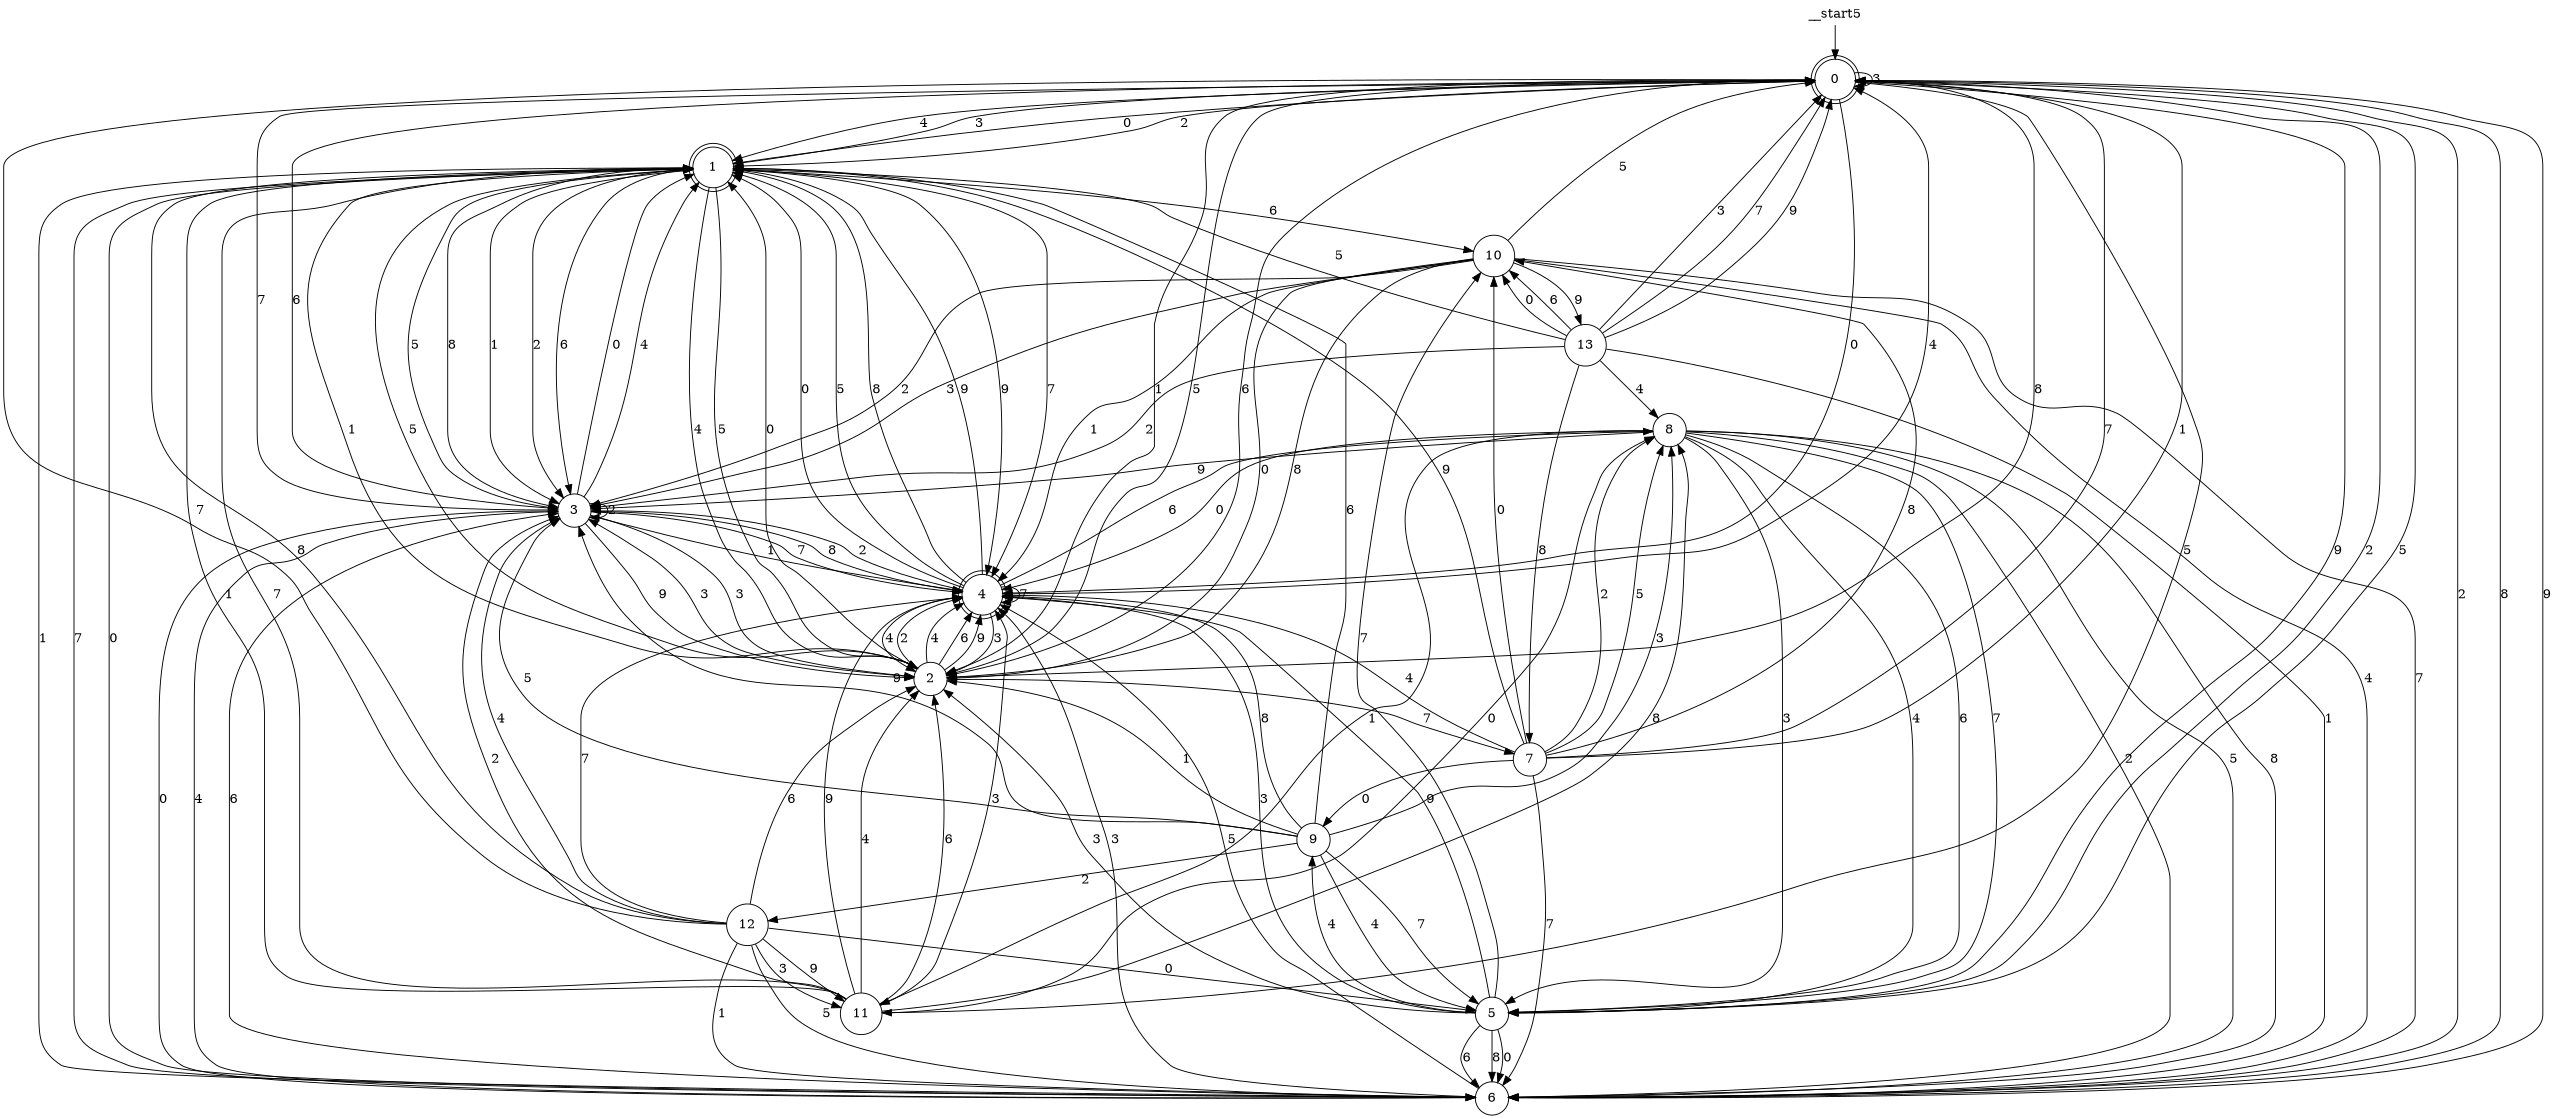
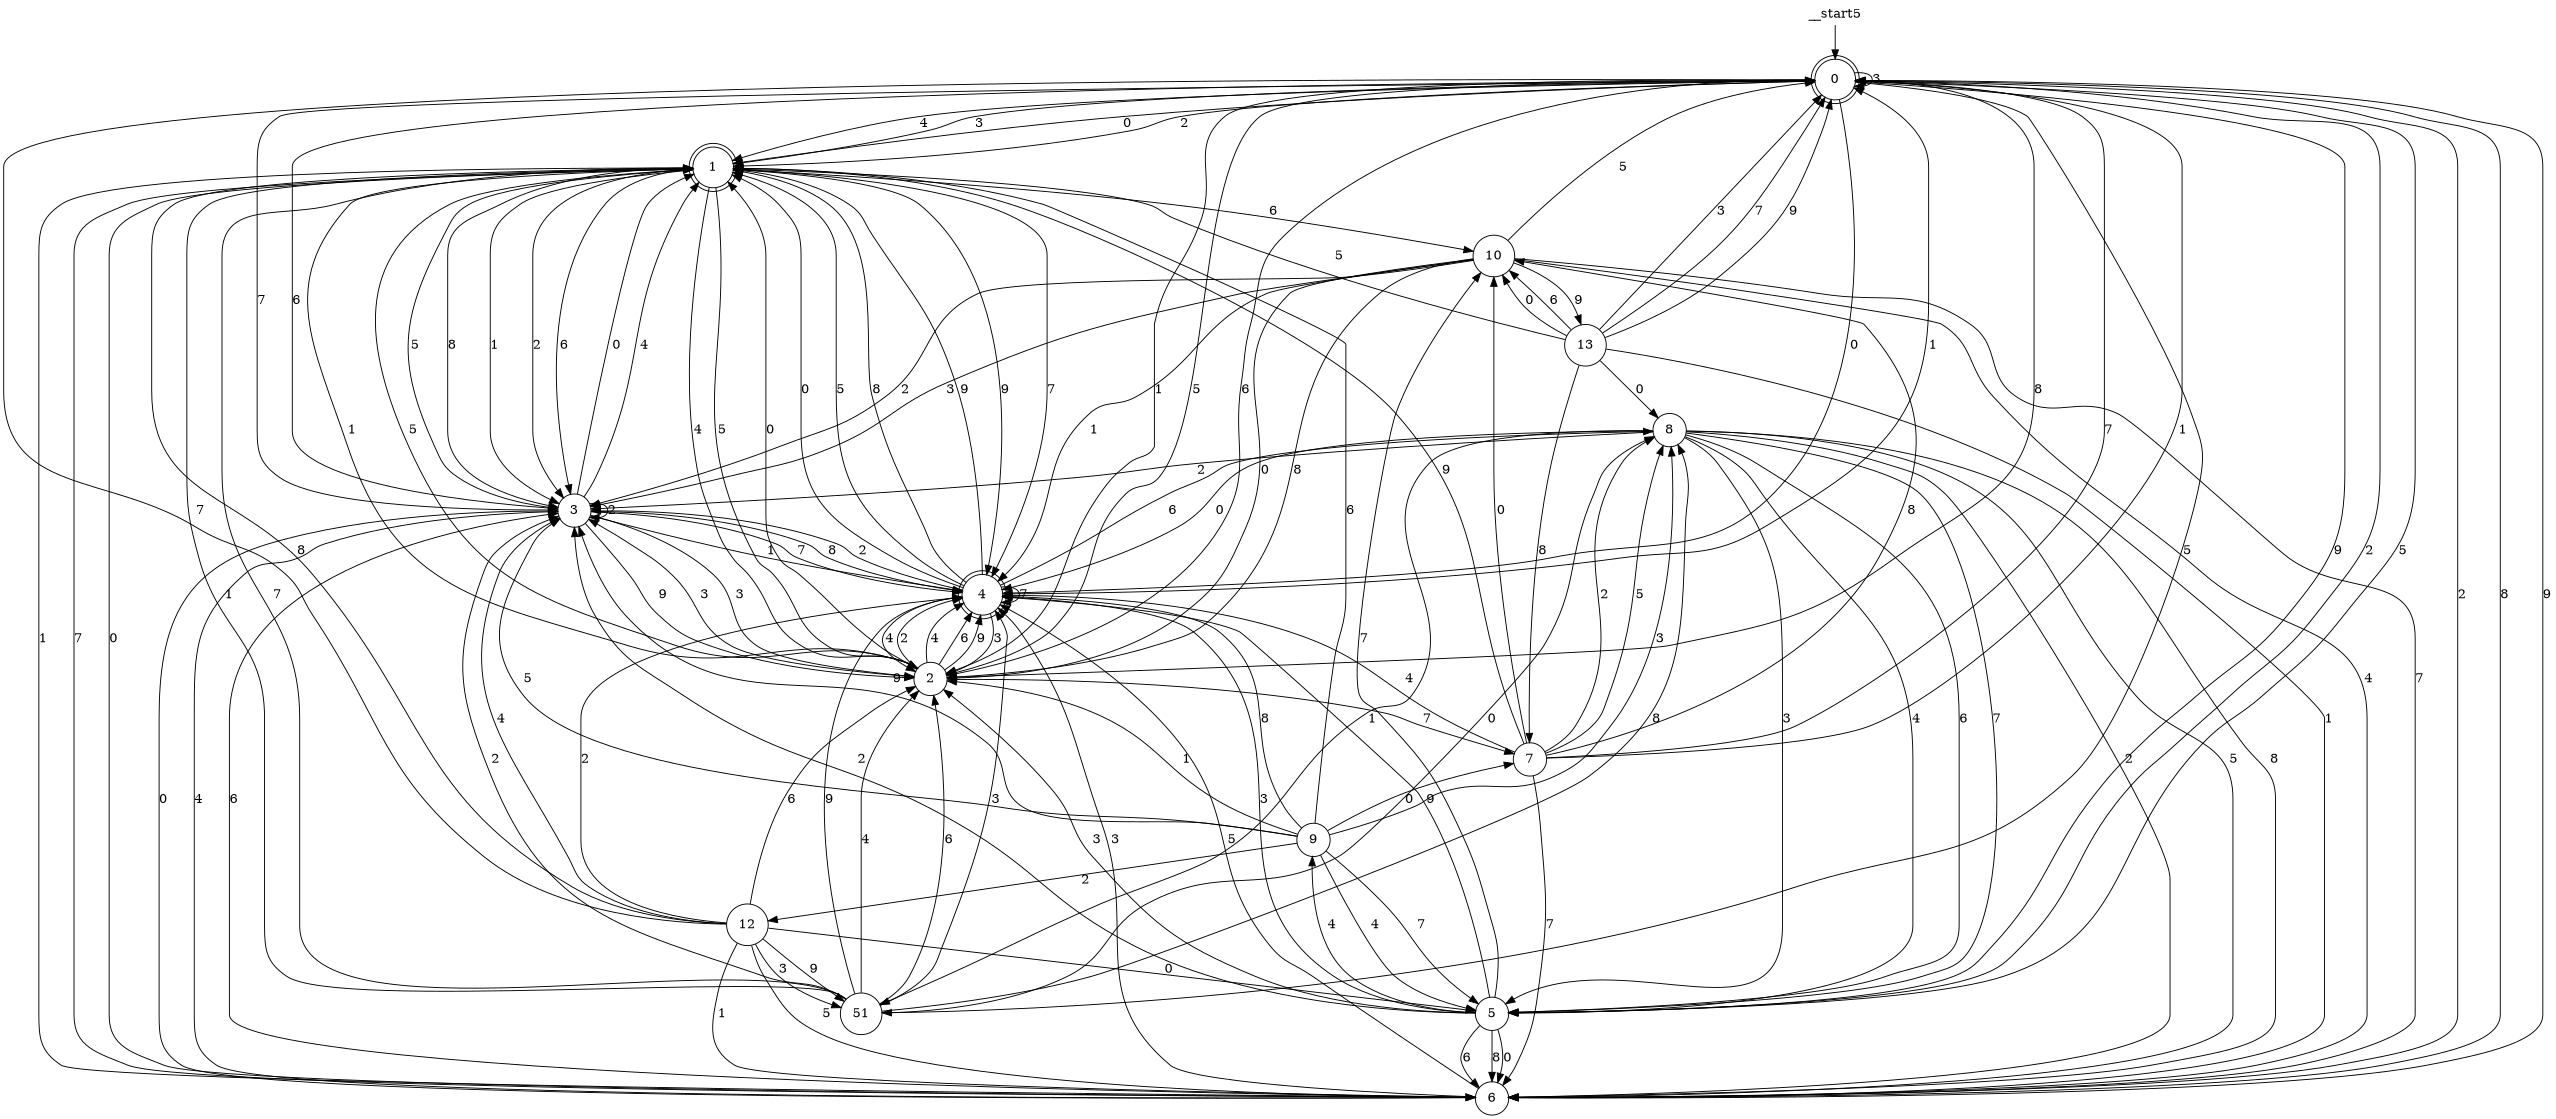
edge "4" -> "0": label "4" -> "1"
edge "13" -> "8": label "4" -> "0"
edge "13" -> "3": now "5" -> "3"
edge "8" -> "3": label "9" -> "2"
edge "12" -> "4": label "7" -> "2"
edge "7" -> "9": reversed
node "11": label "11" -> "51"
